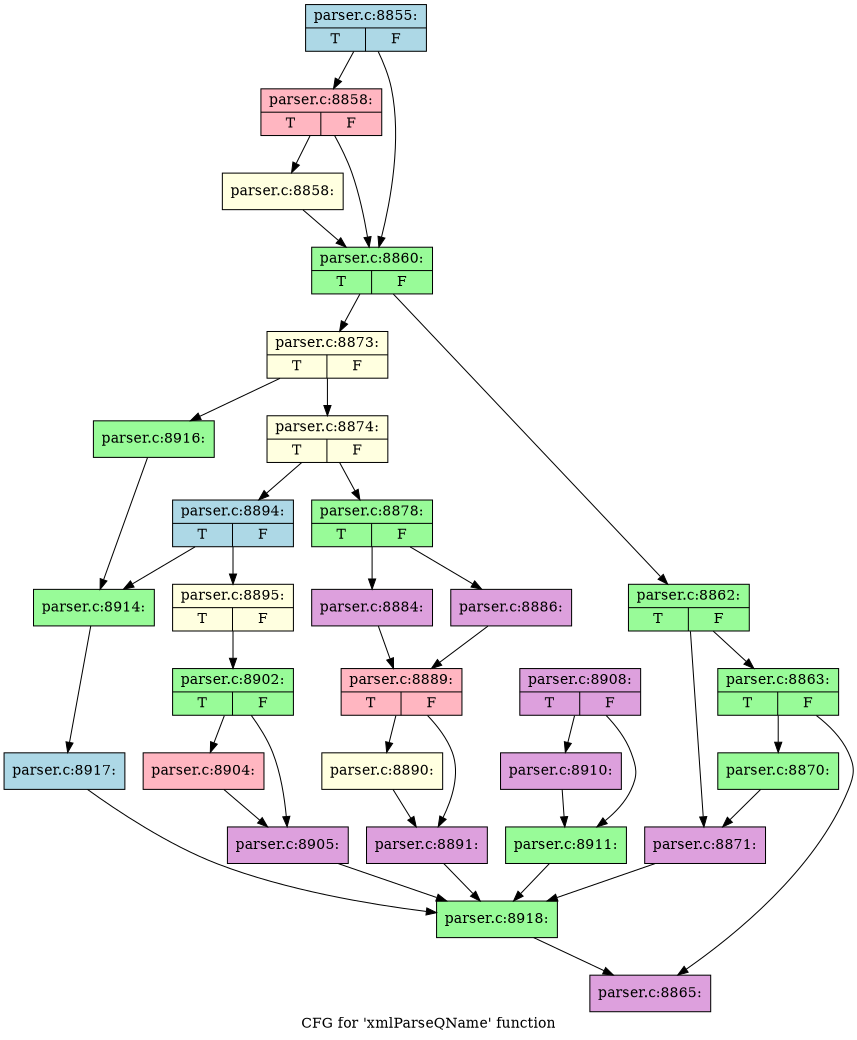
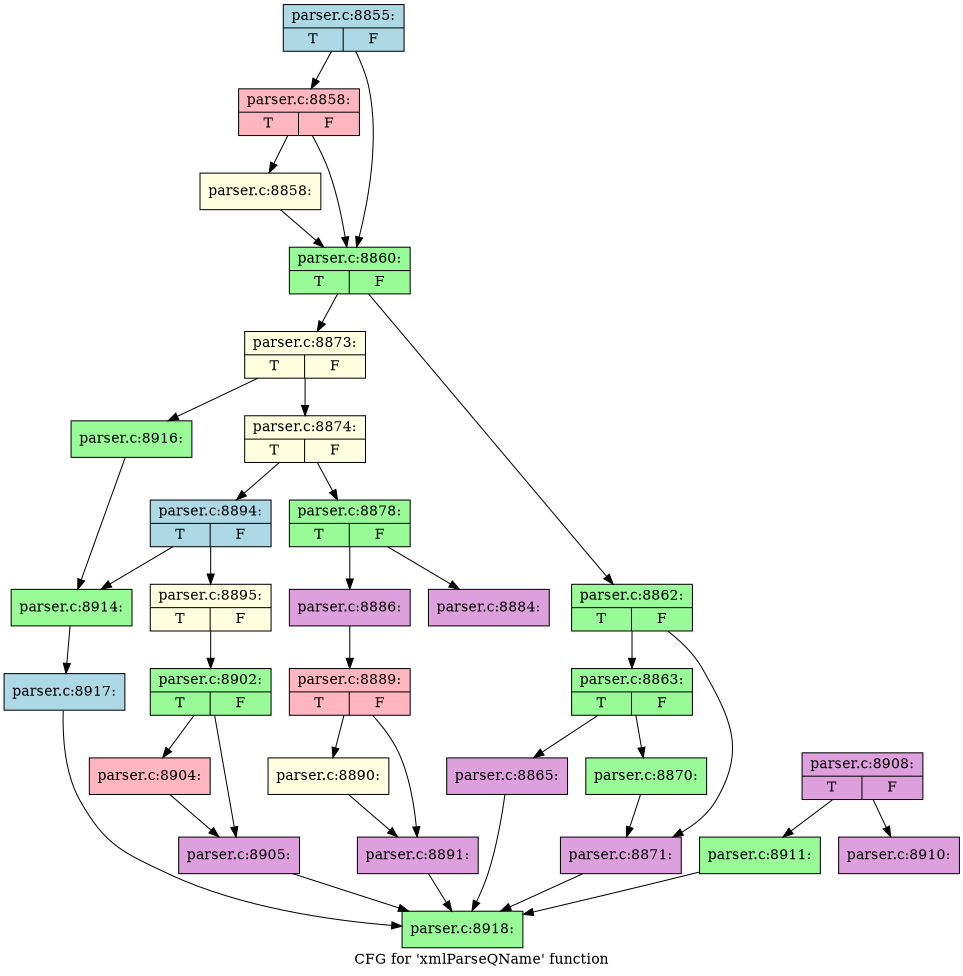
edge "parser.c:8884:" -> "parser.c:8889:": removed
edge "parser.c:8910:" -> "parser.c:8911:": removed
edge "parser.c:8918:" -> "parser.c:8865:": reversed
